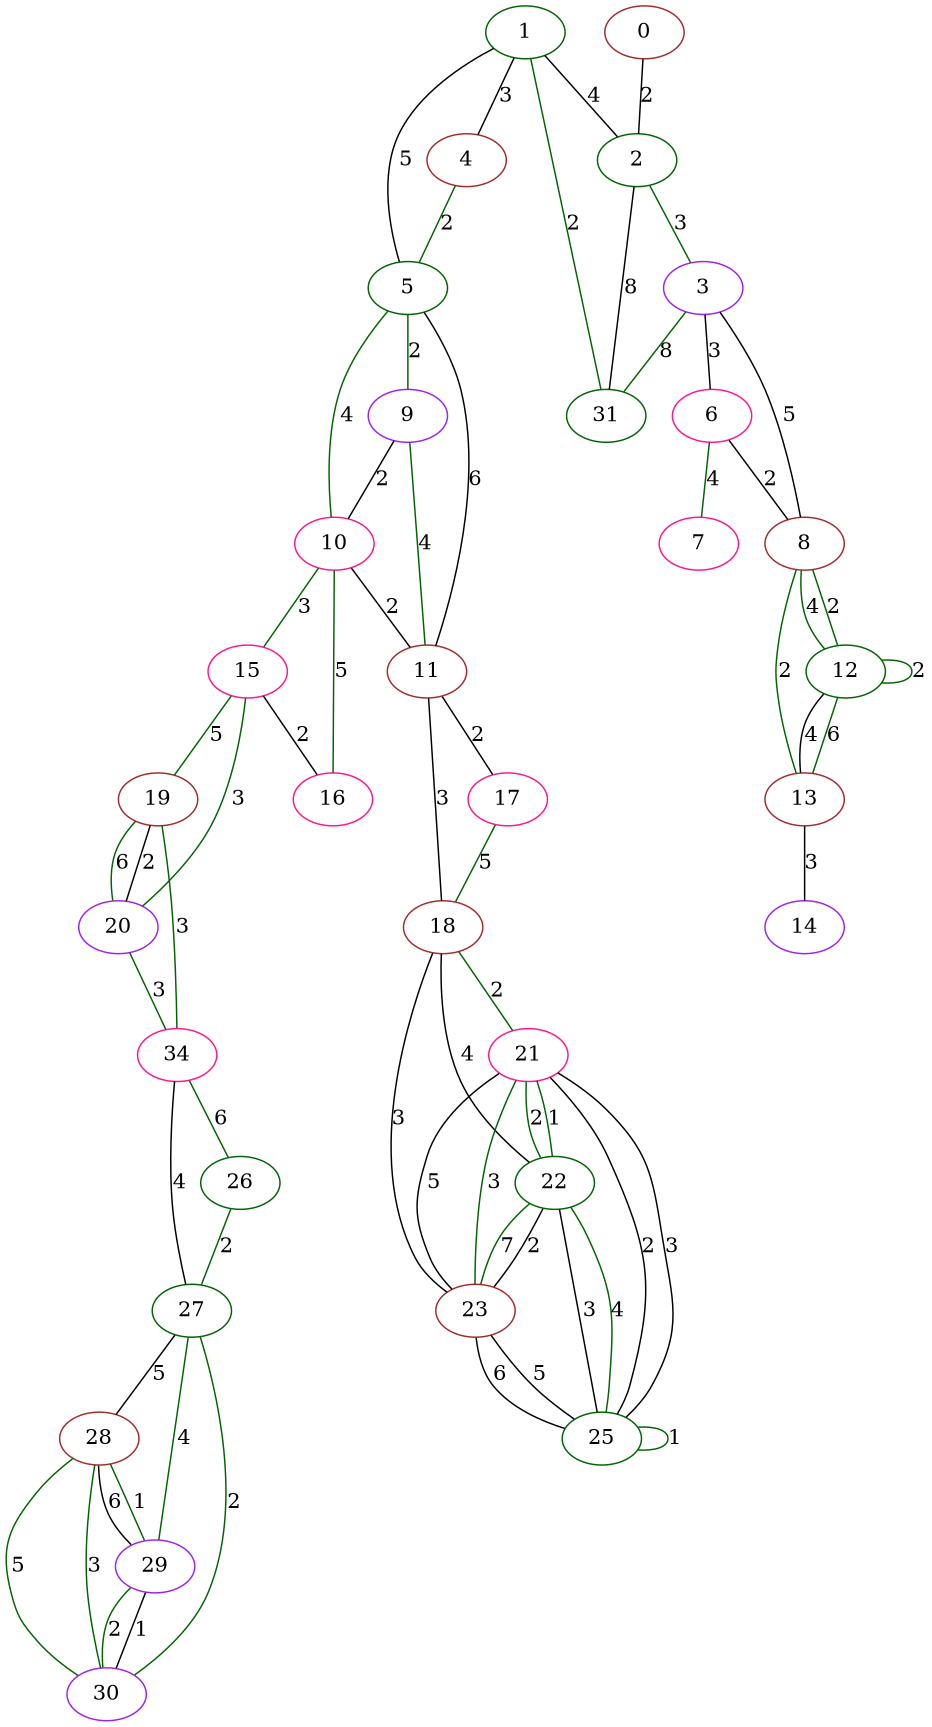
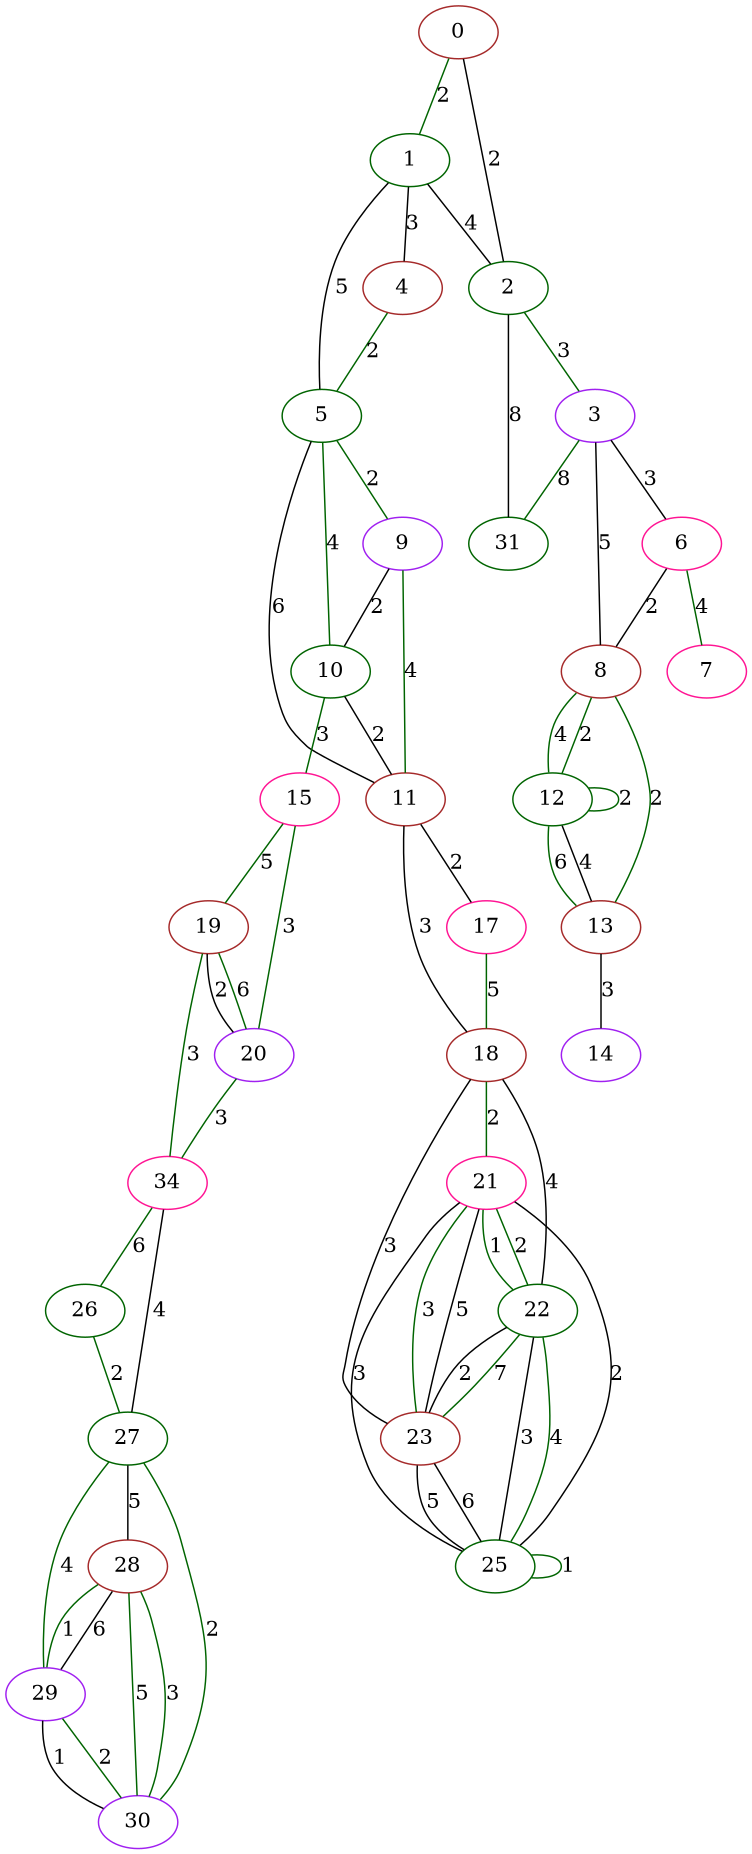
edge "1" -- "31": now "1" -- "0"
node "10": color deeppink -> darkgreen
node "16": removed
